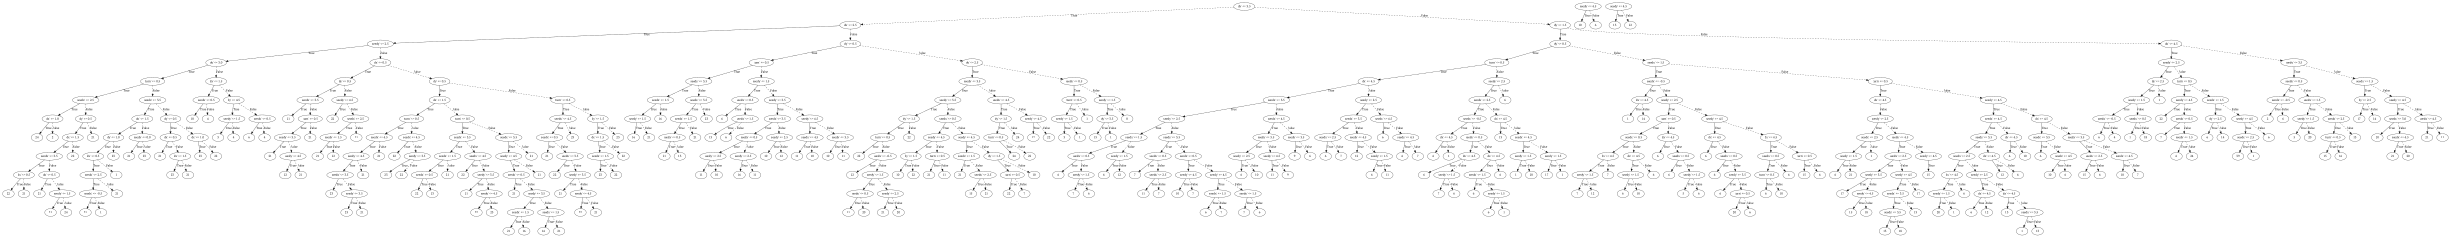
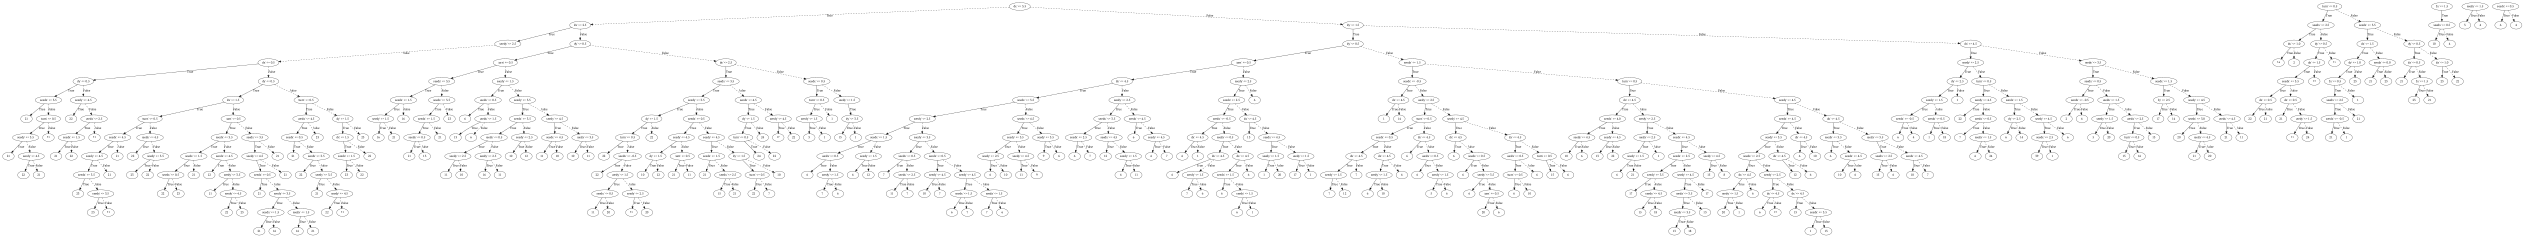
node "dy' <= 3.0": removed
node "dy' <= 4.5": removed
node "0": removed
node "seedx' <= 4.0": added
node "8": added
